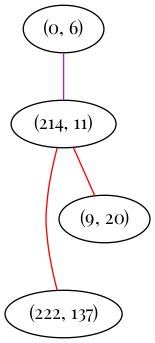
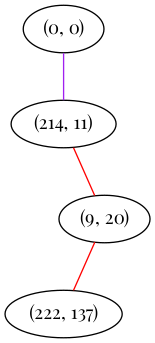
node "(0, 6)": label "(0, 6)" -> "(0, 0)"
edge "(214, 11)" -- "(222, 137)": now "(9, 20)" -- "(222, 137)"
